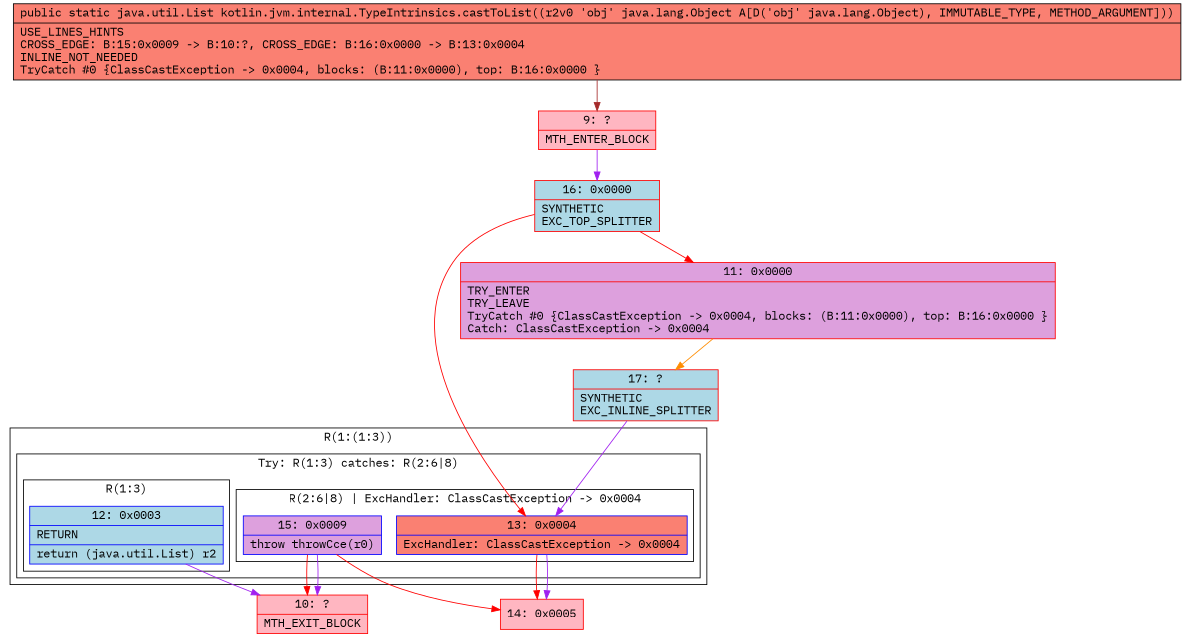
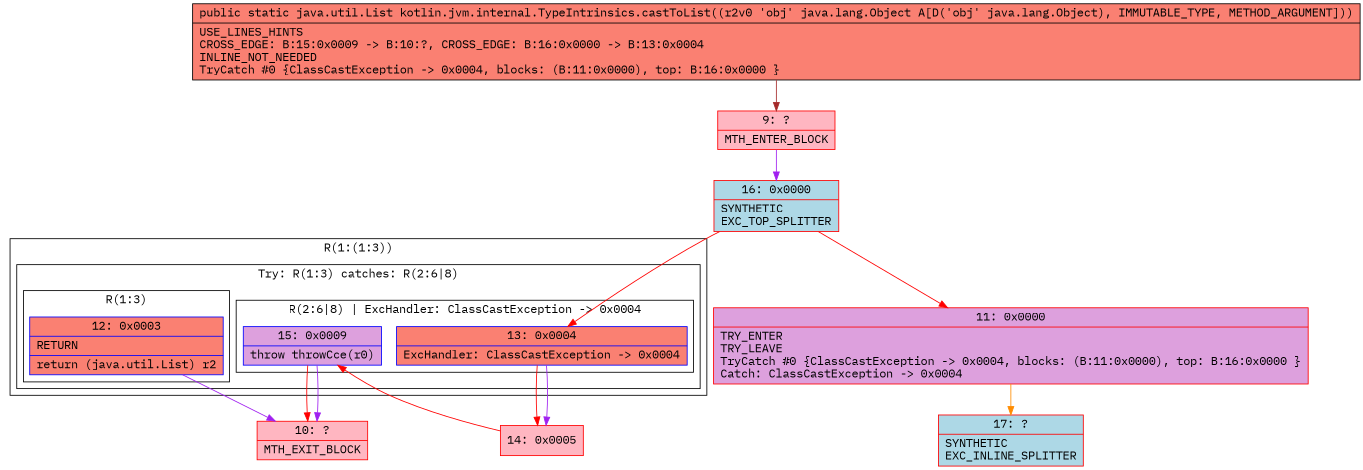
edge "17: ?" -> "13: 0x0004": removed
node "12: 0x0003": fillcolor lightblue -> salmon
edge "15: 0x0009" -> "14: 0x0005": reversed
